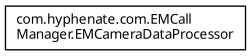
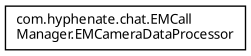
node "com.hyphenate.com.EMCall Manager.EMCameraDataProcessor": label "com.hyphenate.com.EMCall Manager.EMCameraDataProcessor" -> "com.hyphenate.chat.EMCall Manager.EMCameraDataProcessor"
